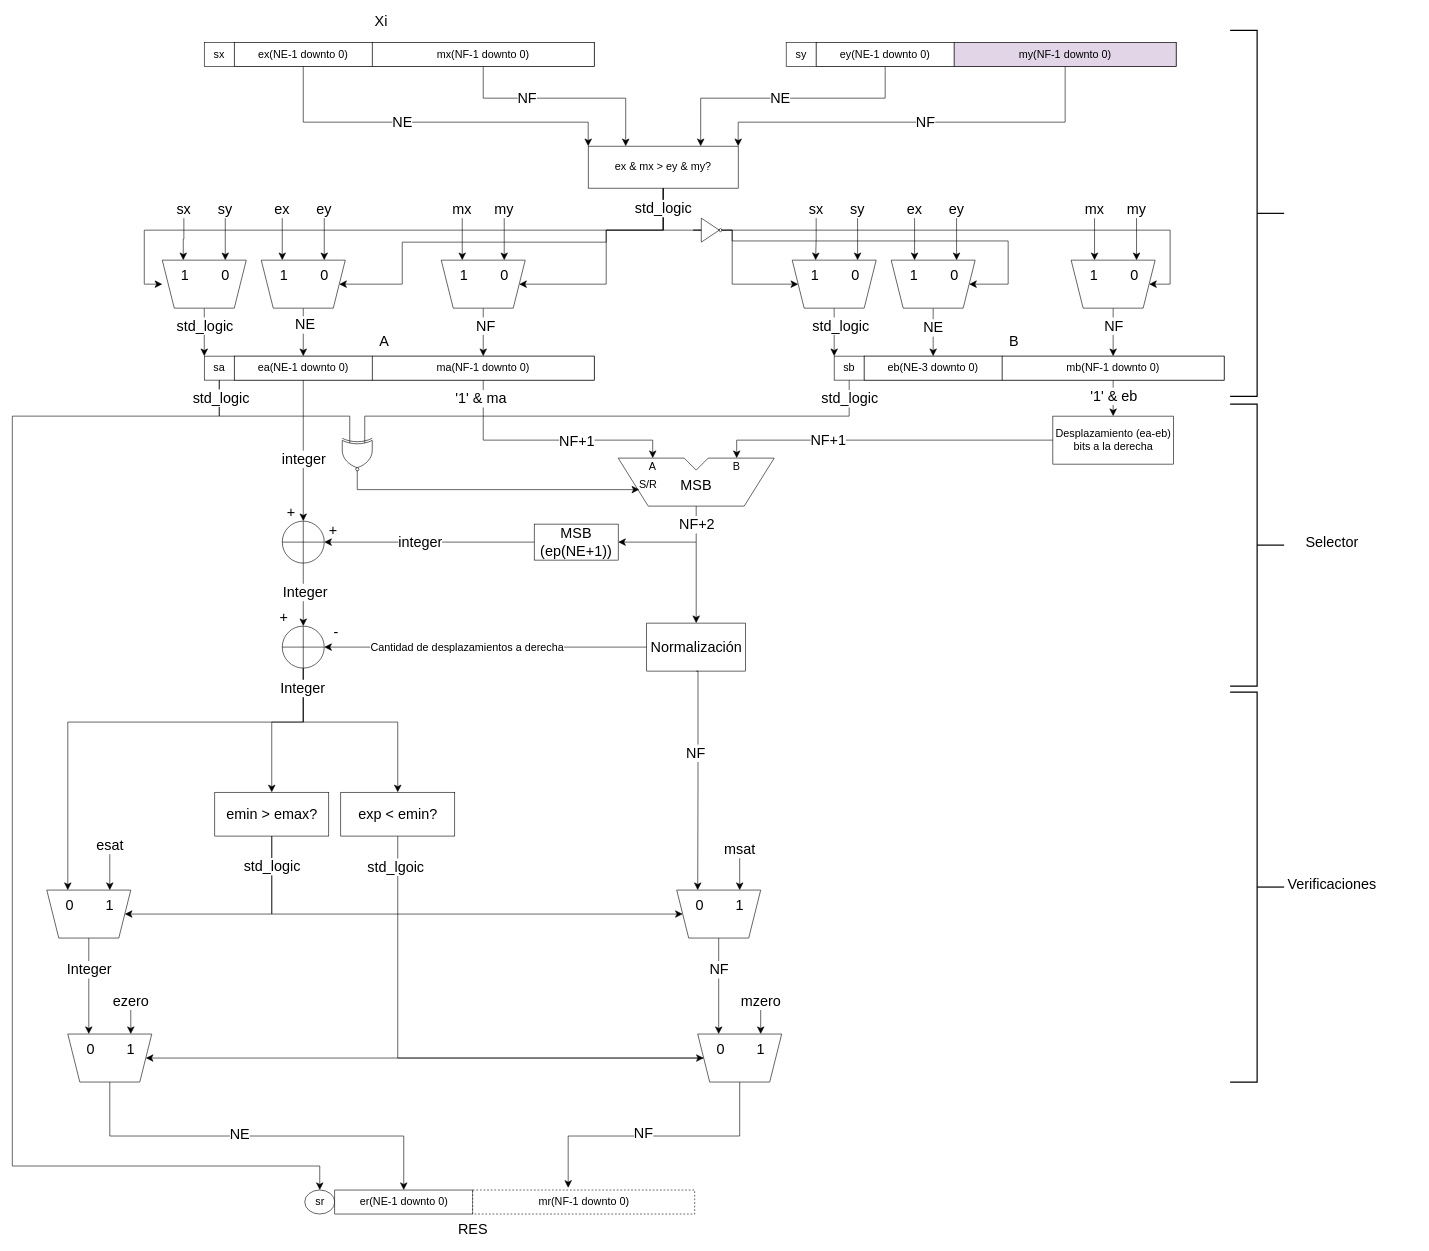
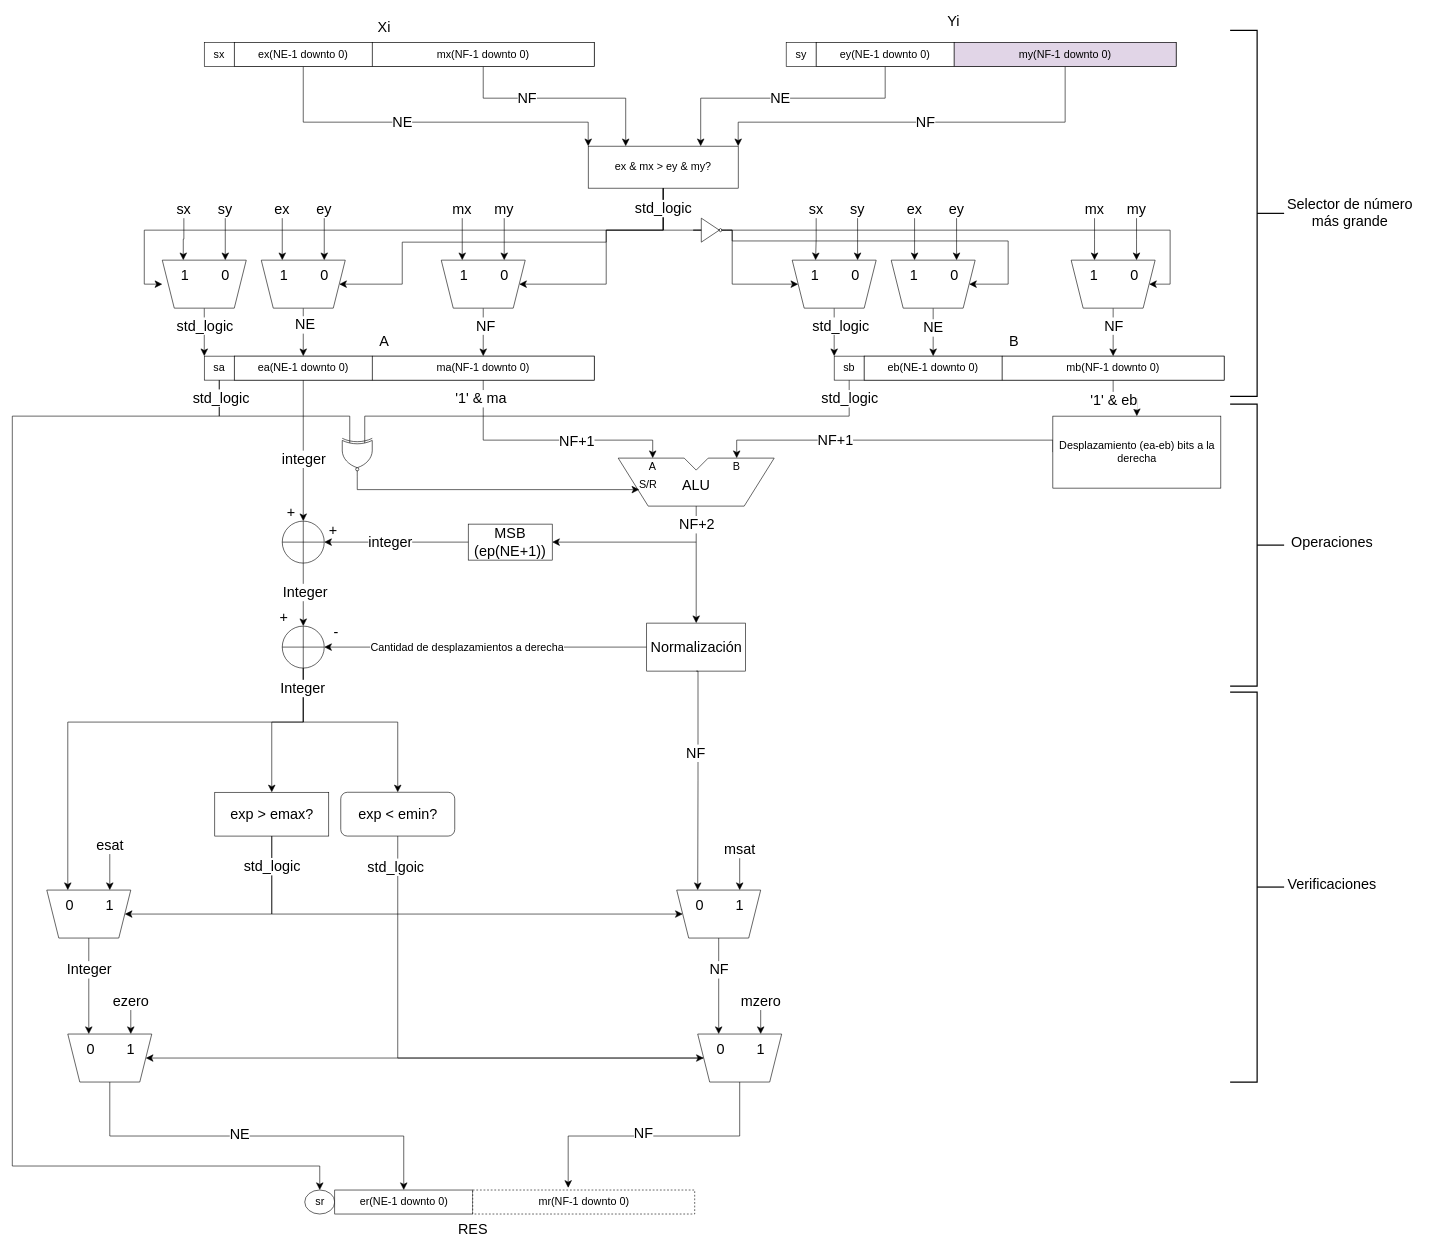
node "Xi": moved (381, 21) -> (384, 27)
node "Yi": added
node "Selector de número más grande": added
node "eb(NE-3 downto 0)": label "eb(NE-3 downto 0)" -> "eb(NE-1 downto 0)"
node "Desplazamiento (ea-eb) bits a la derecha": size 121x48 -> 168x72
node "MSB": label "MSB" -> "ALU"
node "MSB (ep(NE+1))": moved (576, 542) -> (510, 542)
node "Selector": label "Selector" -> "Operaciones"
node "exp < emin?": shape rectangle -> rounded rectangle
node "emin > emax?": label "emin > emax?" -> "exp > emax?"
